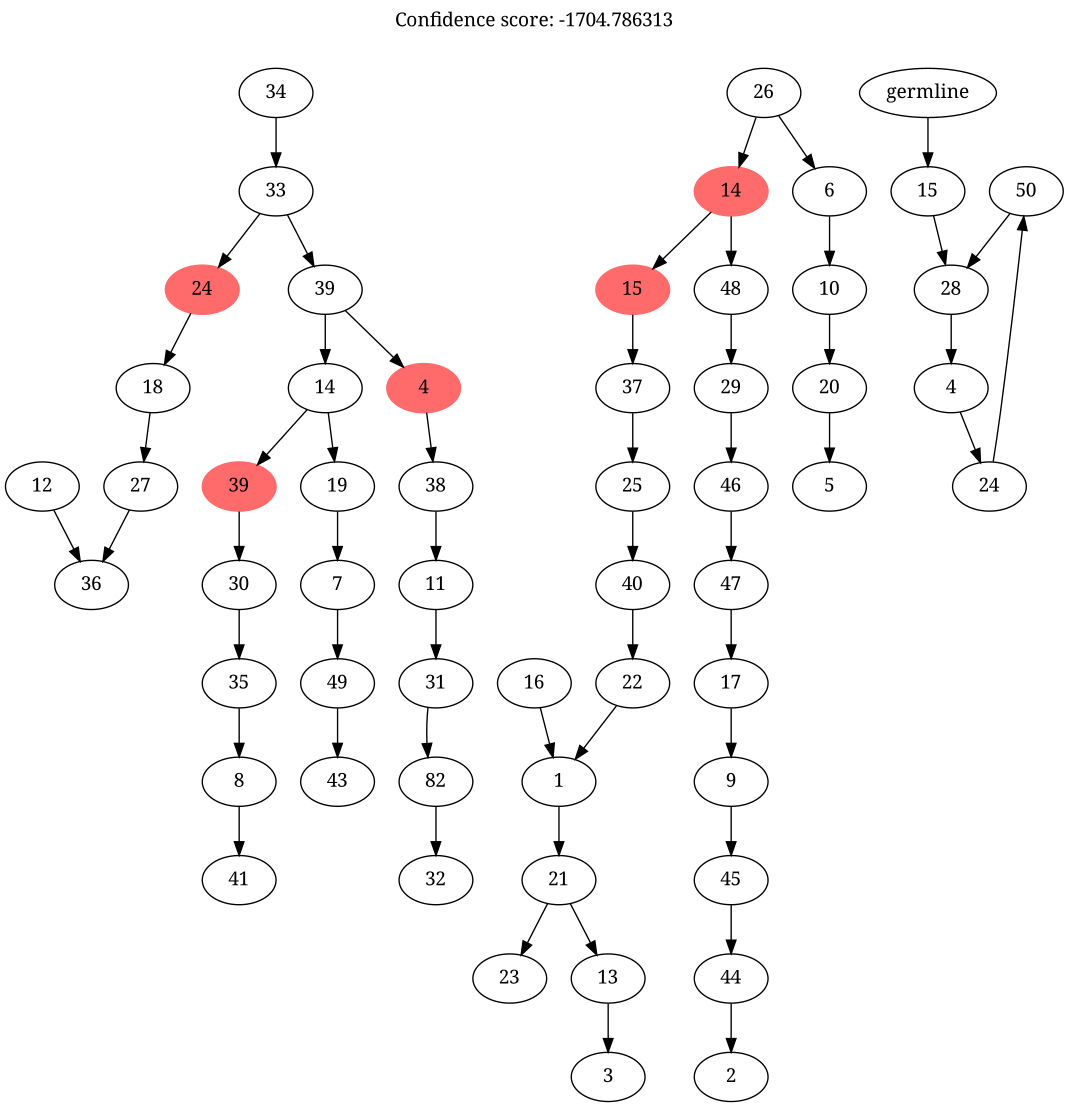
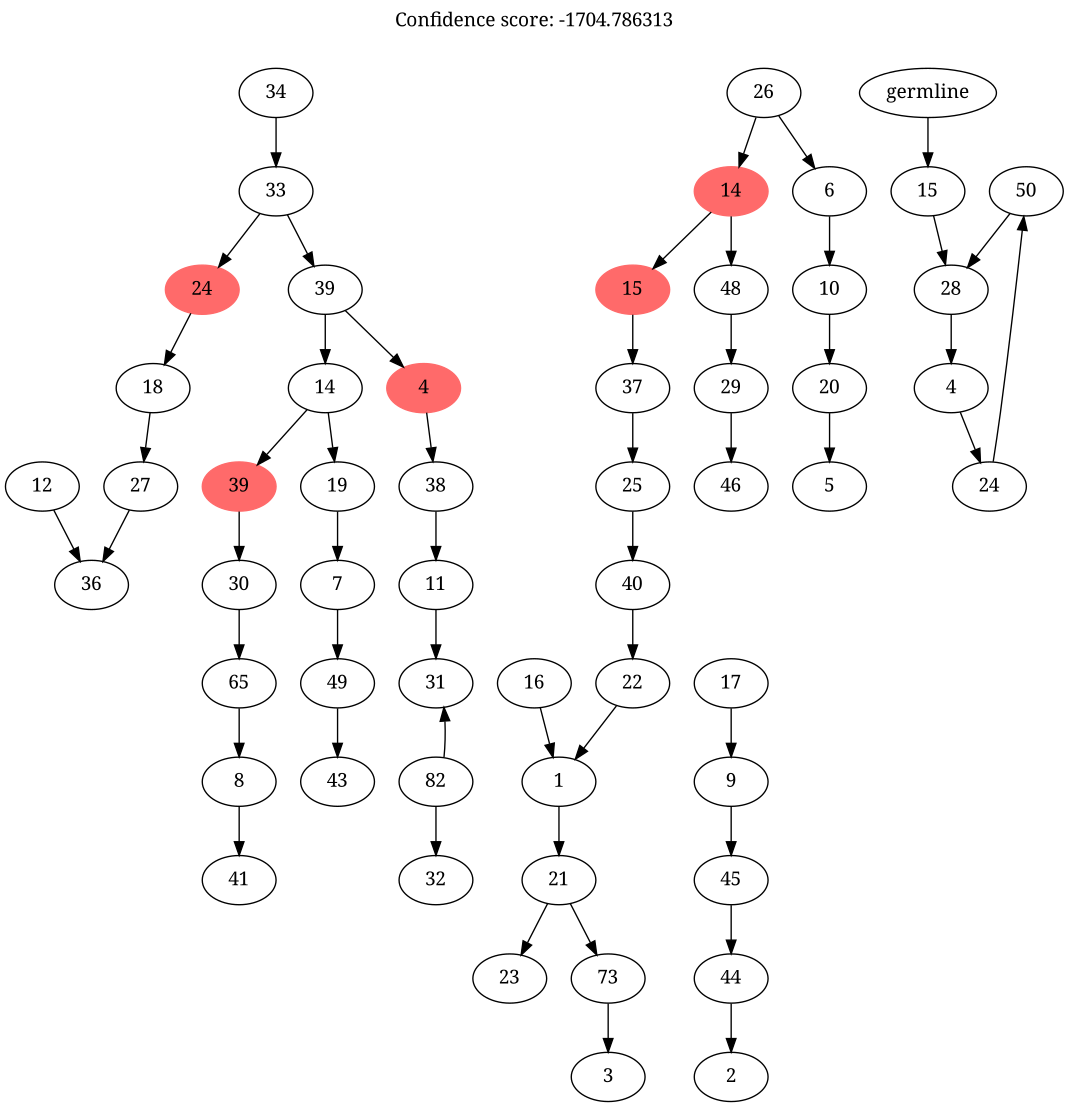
node "47": removed
node "35": label "35" -> "65"
edge "31" -> "82": reversed
node "13": label "13" -> "73"
